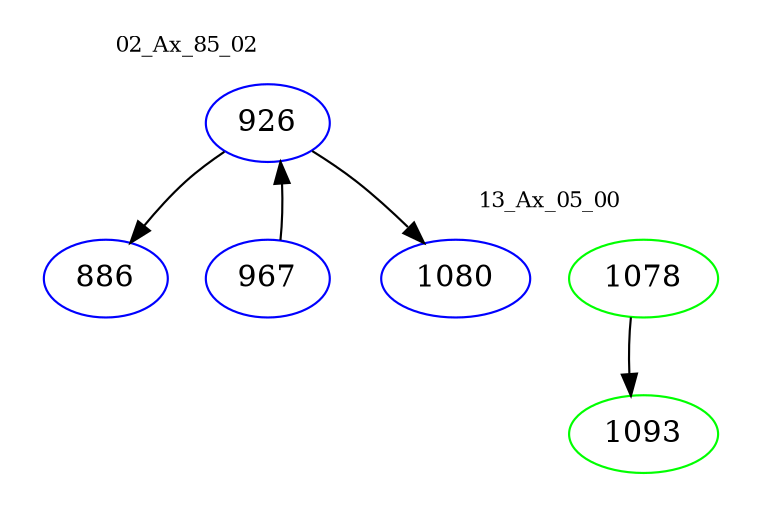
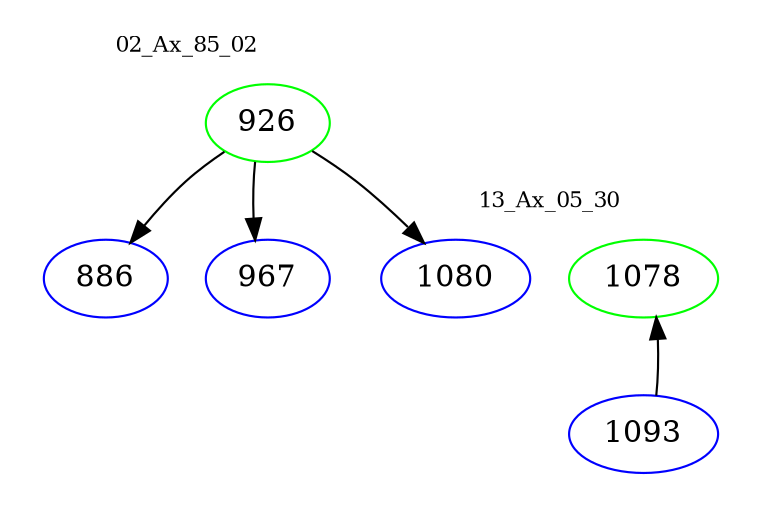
node "926": color blue -> green
cluster "13_Ax_05_00": label "13_Ax_05_00" -> "13_Ax_05_30"
edge "967" -> "926": reversed
edge "1078" -> "1093": reversed
node "1093": color green -> blue
